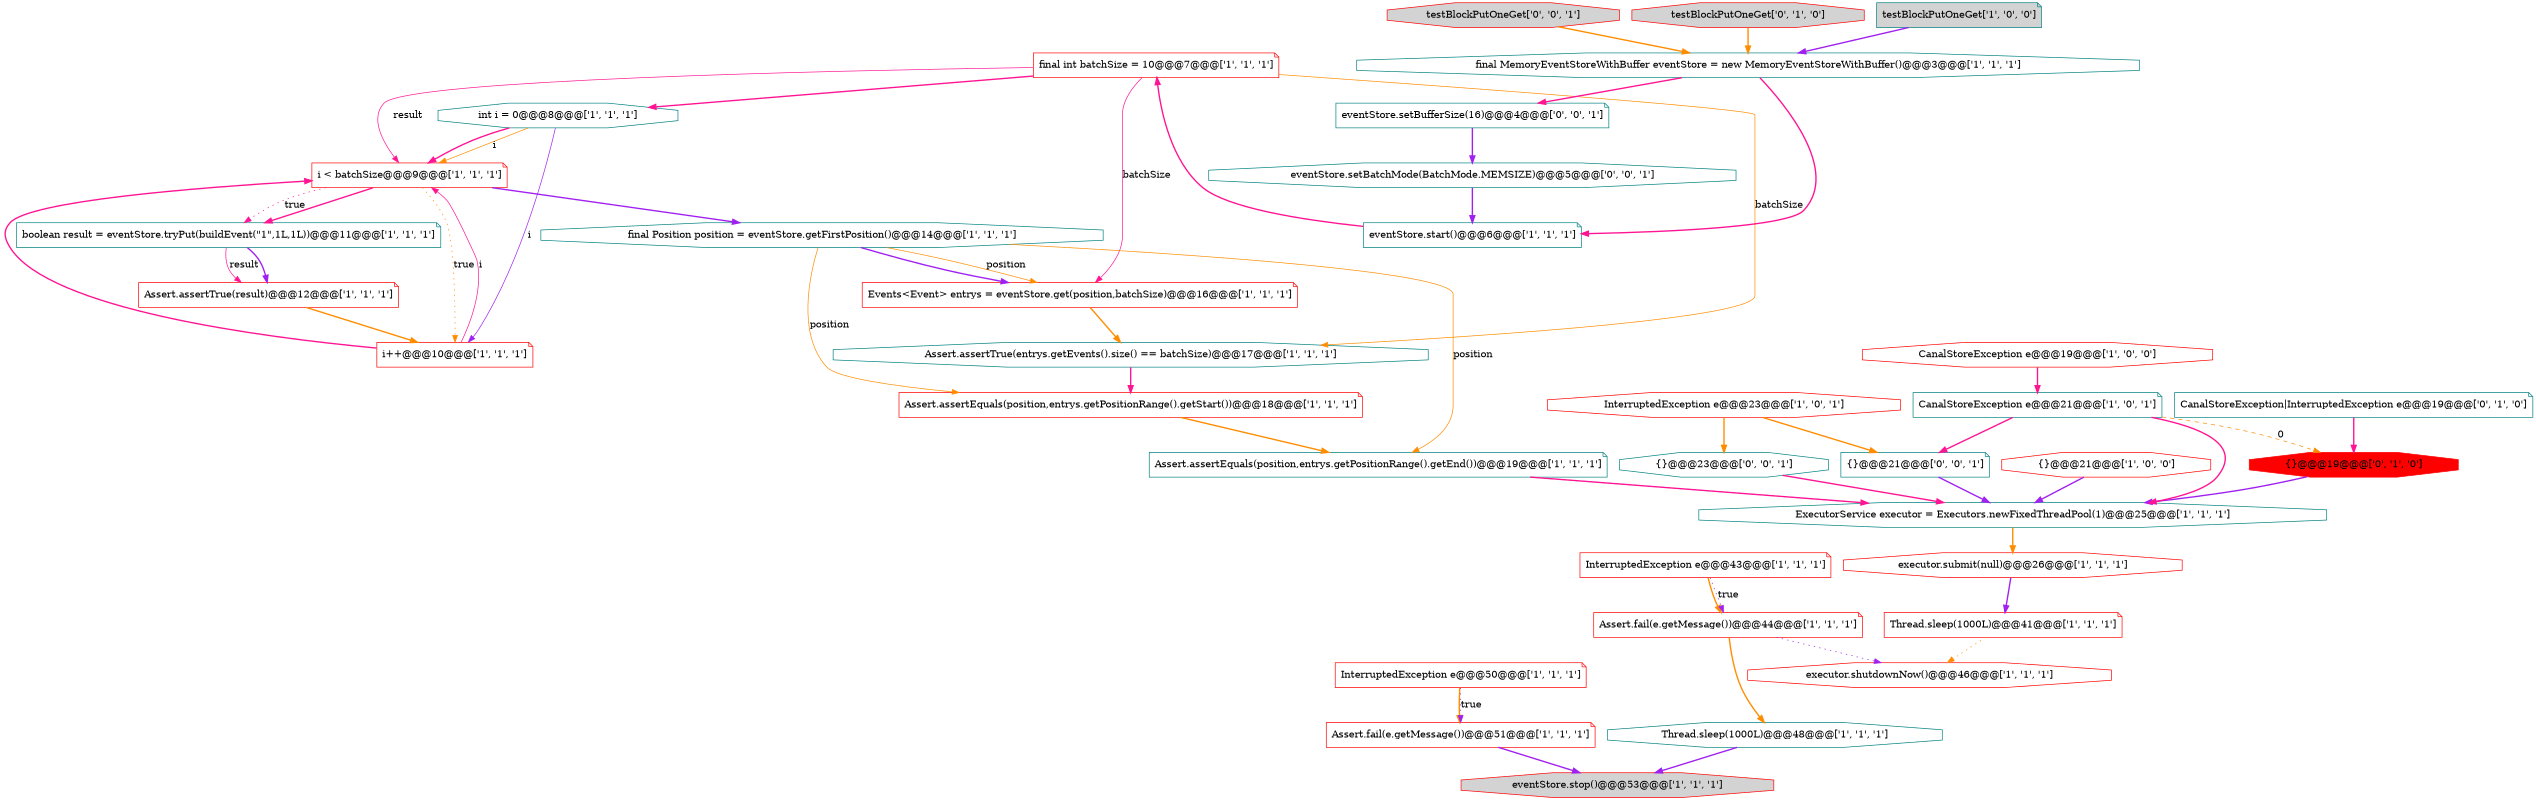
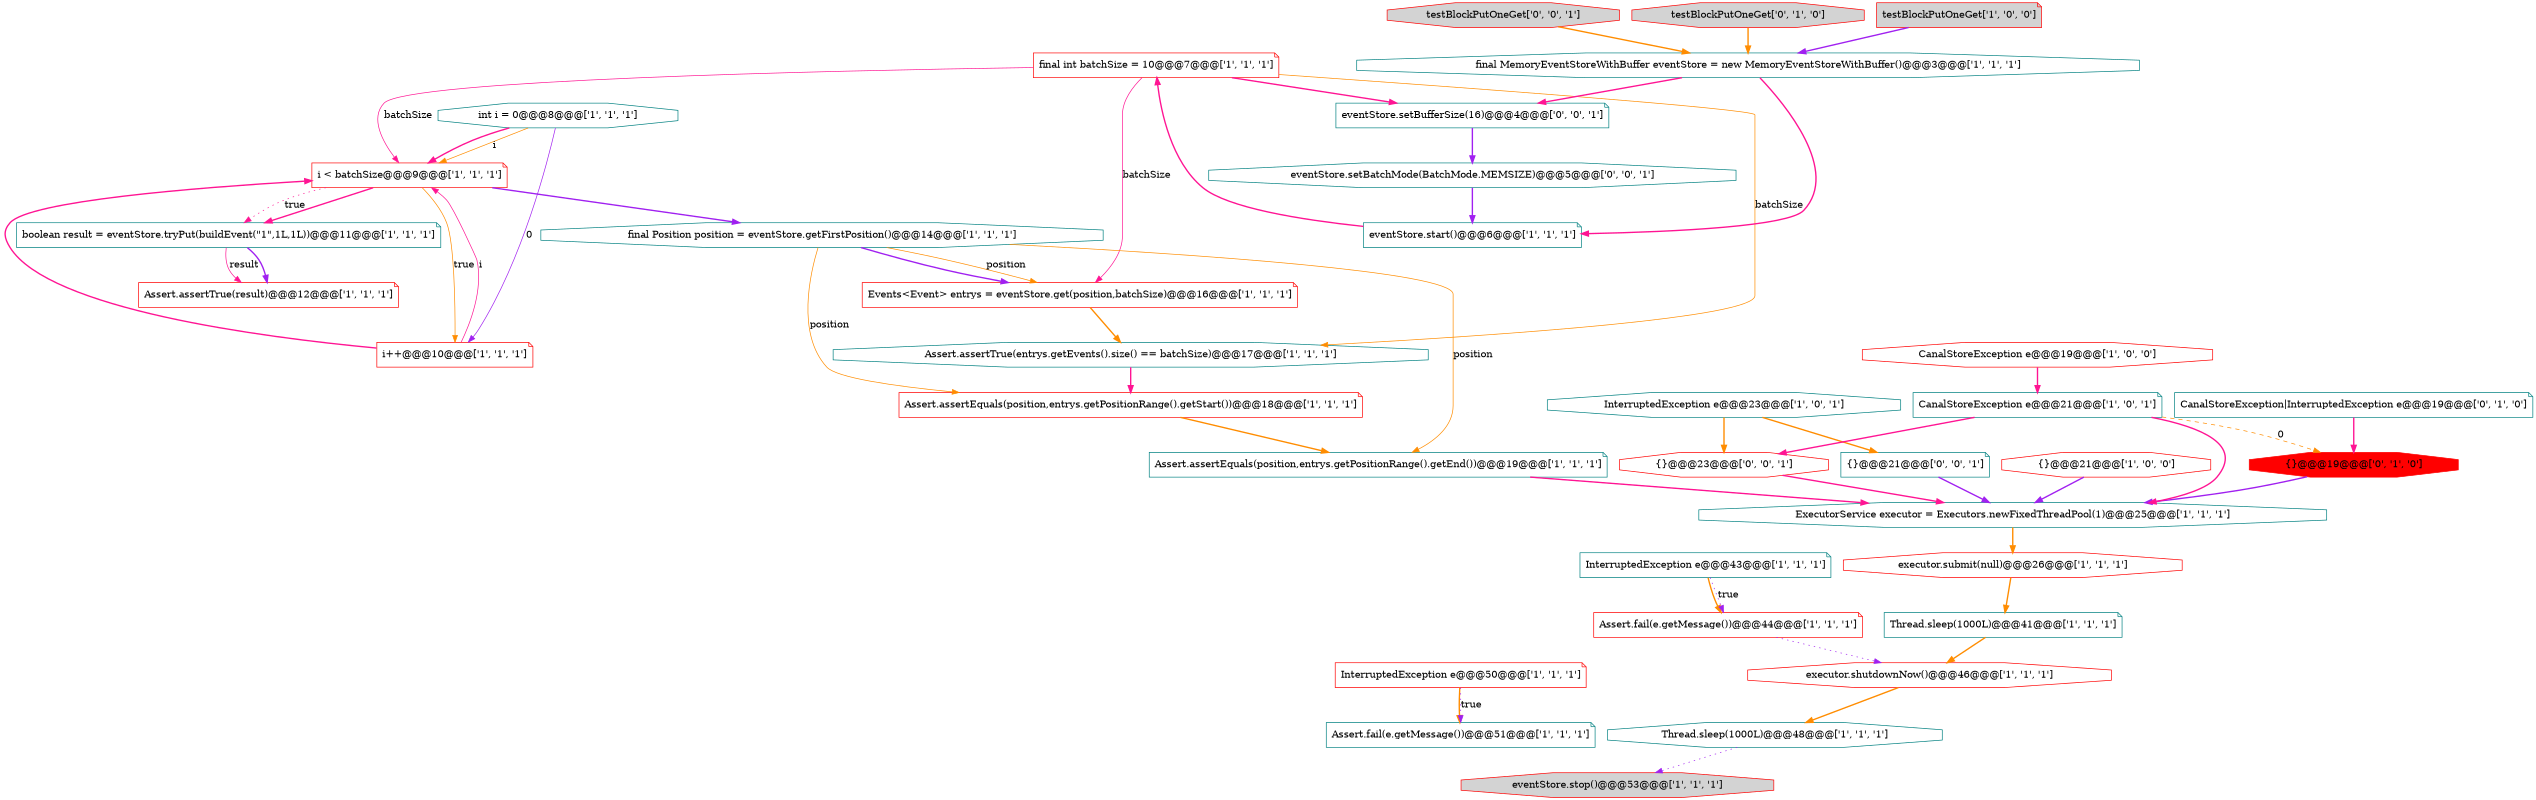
node "testBlockPutOneGet['1', '0', '0']": color teal -> red
edge "final int batchSize = 10@@@7@@@['1', '1', '1']" -> "int i = 0@@@8@@@['1', '1', '1']": now "final int batchSize = 10@@@7@@@['1', '1', '1']" -> "eventStore.setBufferSize(16)@@@4@@@['0', '0', '1']"
edge "final int batchSize = 10@@@7@@@['1', '1', '1']" -> "i < batchSize@@@9@@@['1', '1', '1']": label "result" -> "batchSize"
edge "int i = 0@@@8@@@['1', '1', '1']" -> "i++@@@10@@@['1', '1', '1']": label "i" -> "0"
edge "i < batchSize@@@9@@@['1', '1', '1']" -> "i++@@@10@@@['1', '1', '1']": style dotted -> solid
edge "Assert.assertTrue(result)@@@12@@@['1', '1', '1']" -> "i++@@@10@@@['1', '1', '1']": removed
node "InterruptedException e@@@23@@@['1', '0', '1']": color red -> teal
edge "CanalStoreException e@@@21@@@['1', '0', '1']" -> "{}@@@21@@@['0', '0', '1']": now "CanalStoreException e@@@21@@@['1', '0', '1']" -> "{}@@@23@@@['0', '0', '1']"
node "{}@@@23@@@['0', '0', '1']": color teal -> red
node "InterruptedException e@@@43@@@['1', '1', '1']": color red -> teal
edge "executor.submit(null)@@@26@@@['1', '1', '1']" -> "Thread.sleep(1000L)@@@41@@@['1', '1', '1']": color purple -> darkorange
node "Thread.sleep(1000L)@@@41@@@['1', '1', '1']": color red -> teal
edge "Thread.sleep(1000L)@@@41@@@['1', '1', '1']" -> "executor.shutdownNow()@@@46@@@['1', '1', '1']": style dotted -> bold
edge "Assert.fail(e.getMessage())@@@44@@@['1', '1', '1']" -> "Thread.sleep(1000L)@@@48@@@['1', '1', '1']": now "executor.shutdownNow()@@@46@@@['1', '1', '1']" -> "Thread.sleep(1000L)@@@48@@@['1', '1', '1']"
node "Assert.fail(e.getMessage())@@@51@@@['1', '1', '1']": color red -> teal
edge "Assert.fail(e.getMessage())@@@51@@@['1', '1', '1']" -> "eventStore.stop()@@@53@@@['1', '1', '1']": removed
edge "Thread.sleep(1000L)@@@48@@@['1', '1', '1']" -> "eventStore.stop()@@@53@@@['1', '1', '1']": style bold -> dotted
